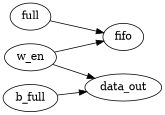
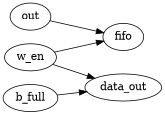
node "full": label "full" -> "out"
